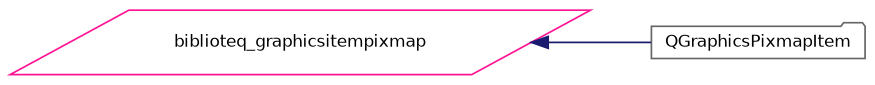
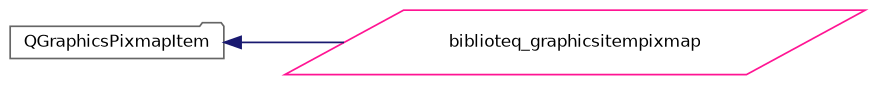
edge "QGraphicsPixmapItem" -> "biblioteq_graphicsitempixmap": reversed
